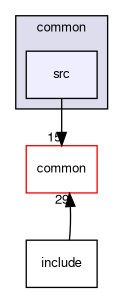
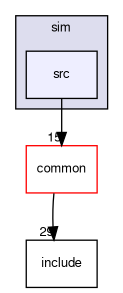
cluster "common": label "common" -> "sim"
edge "include" -> "common": reversed
